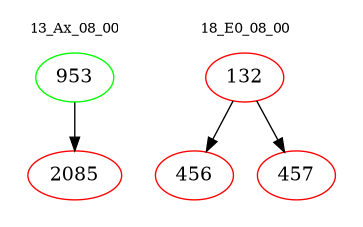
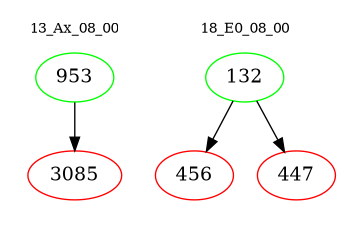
node "132": color red -> green
node "2085": label "2085" -> "3085"
node "457": label "457" -> "447"
